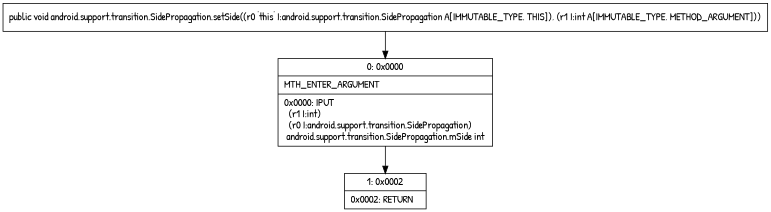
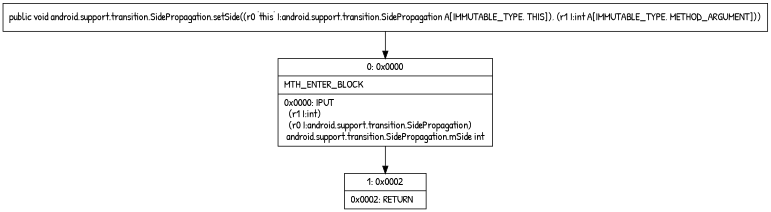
node "0: 0x0000": text "MTH_ENTER_ARGUMENT" -> "MTH_ENTER_BLOCK"
